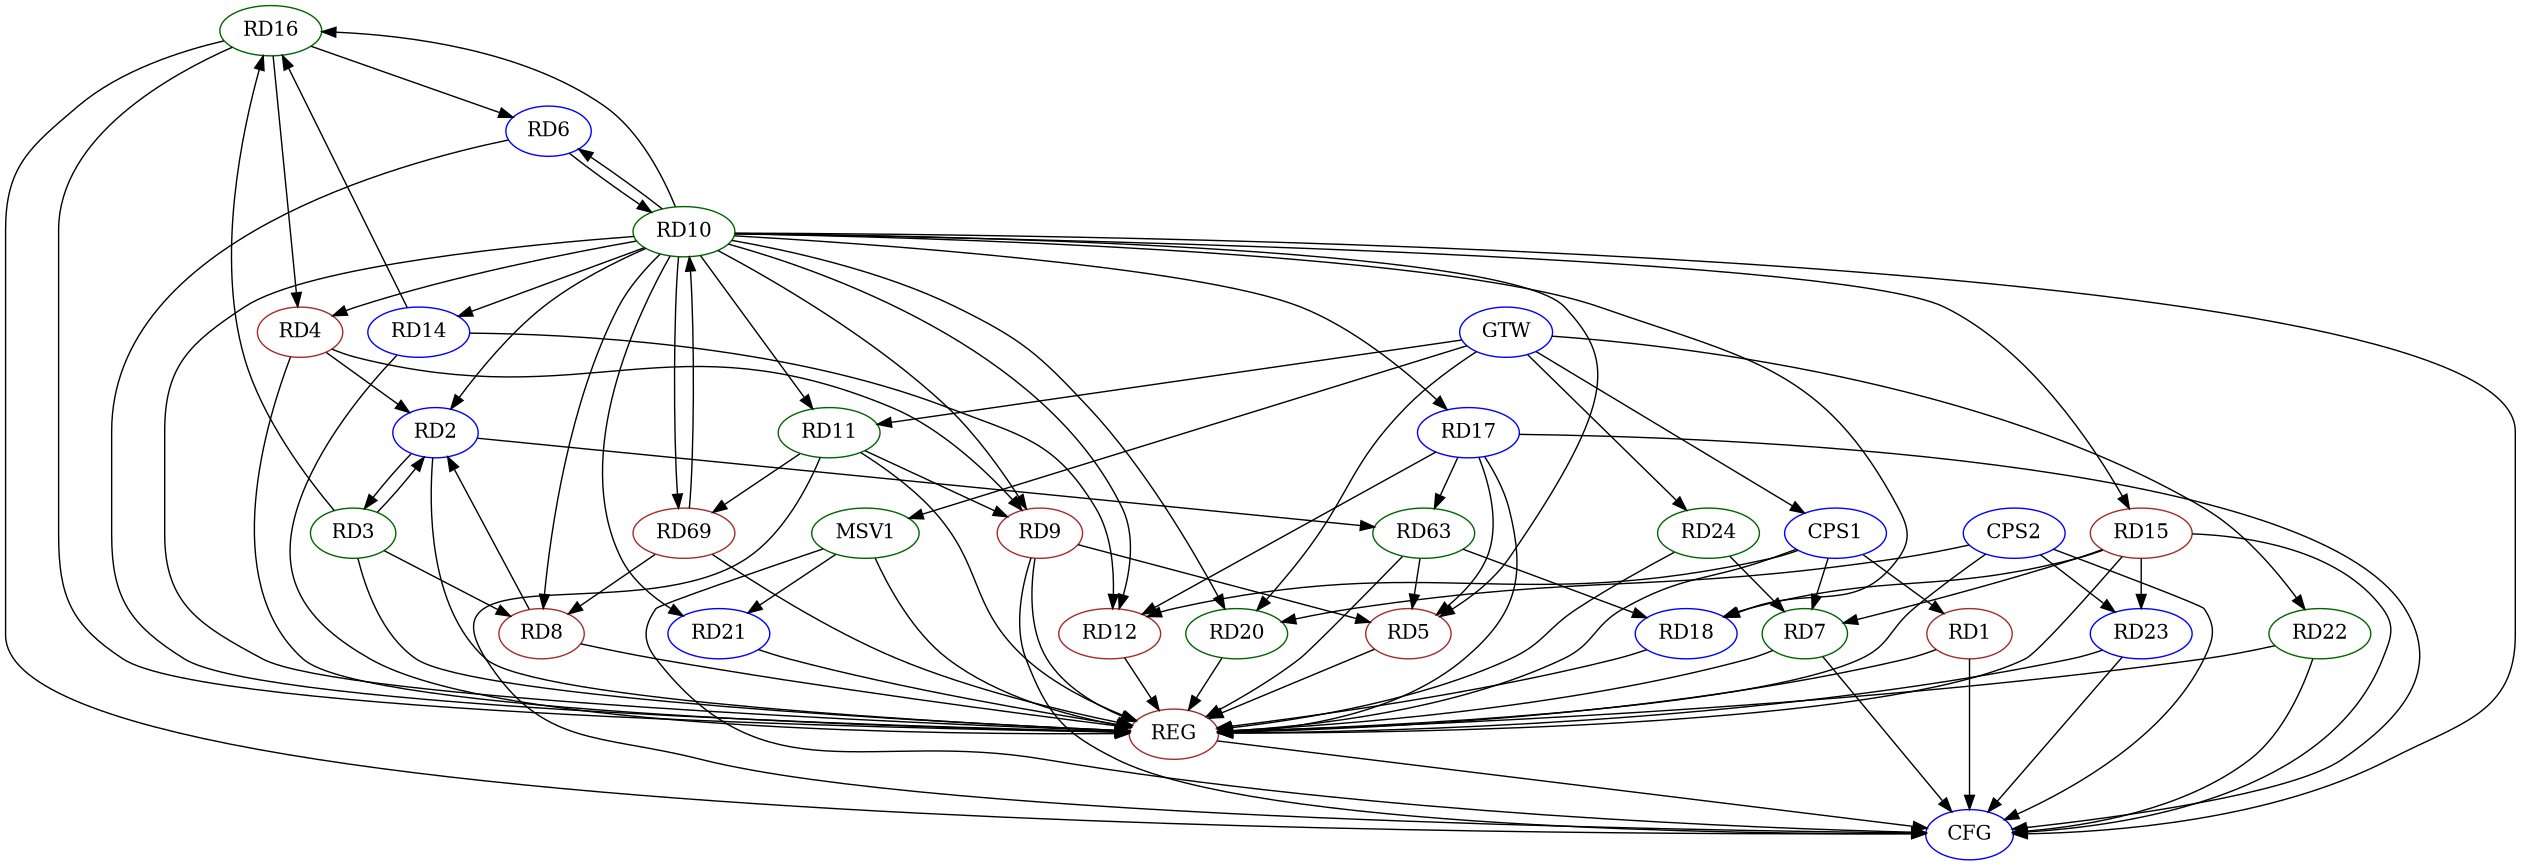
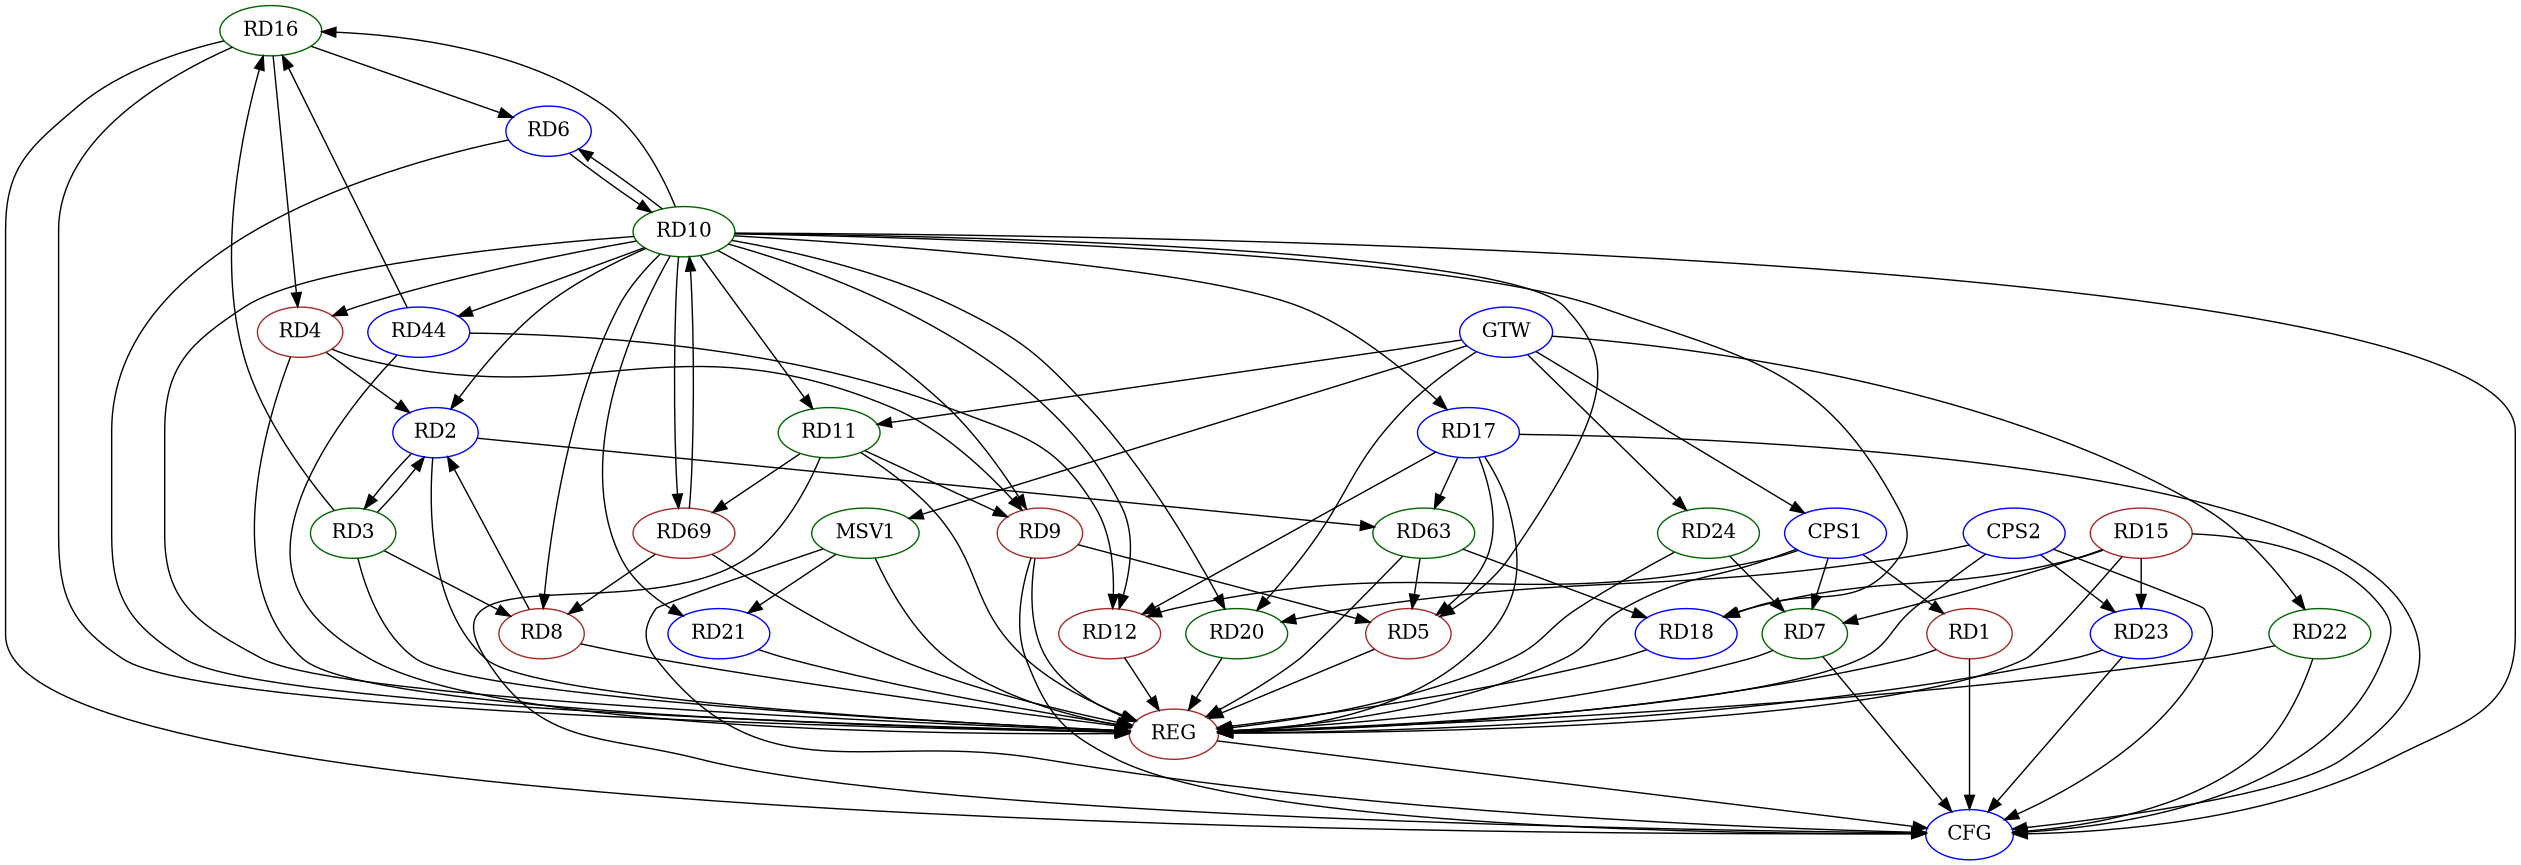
edge "RD10" -> "RD15": removed
node "RD14": label "RD14" -> "RD44"
